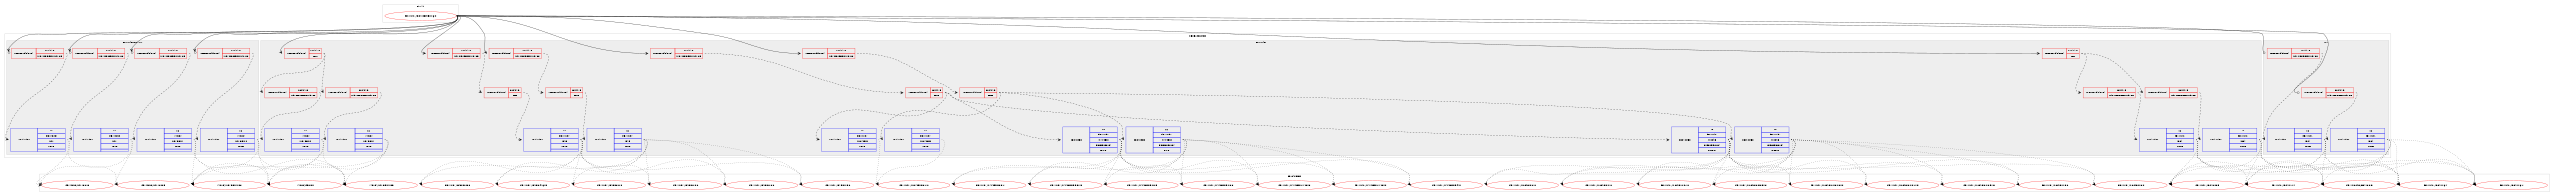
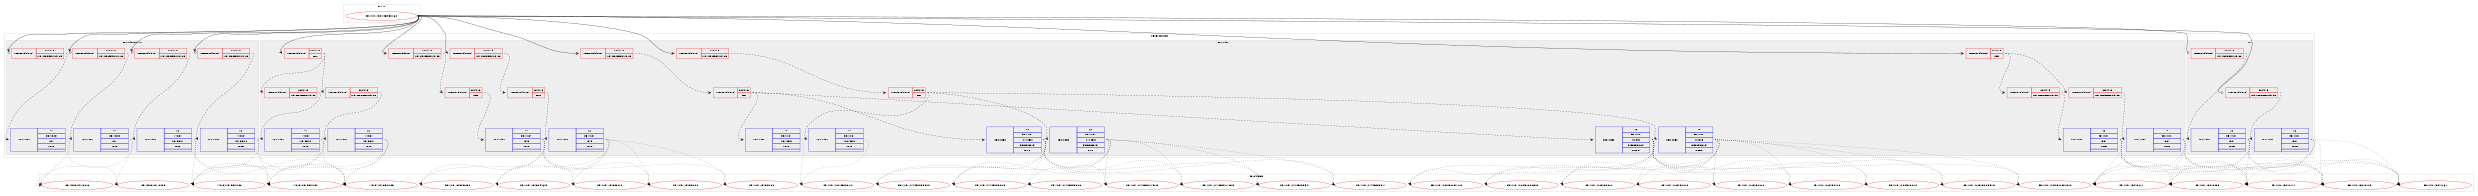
node "virtual/dep-11": label "virtual/dep-11" -> "virtual/rubygems-11"
node "dev-ruby/rake-11.3.0": removed
node "dev-mocha/rack-2.0.3": label "dev-mocha/rack-2.0.3" -> "dev-ruby/rack-2.0.3"
